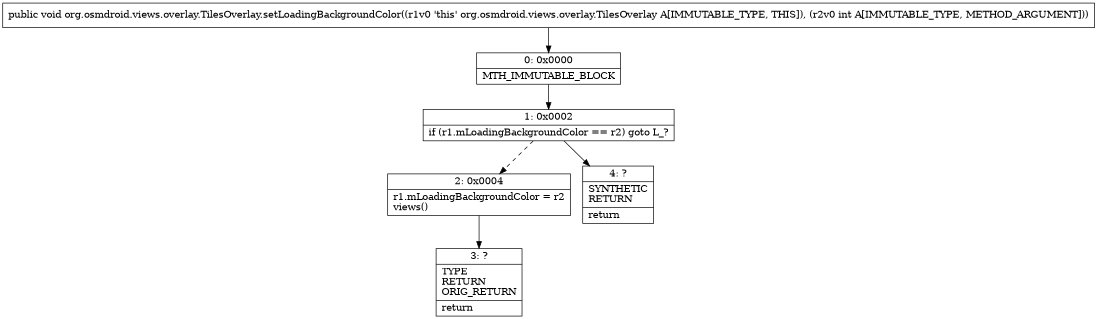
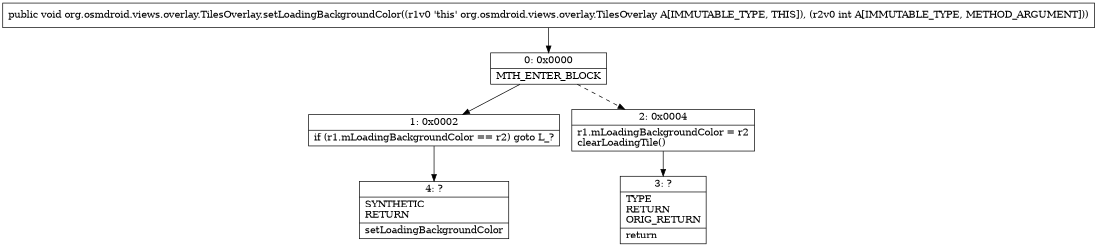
node "0: 0x0000": text "MTH_IMMUTABLE_BLOCK" -> "MTH_ENTER_BLOCK"
edge "1: 0x0002" -> "2: 0x0004": now "0: 0x0000" -> "2: 0x0004"
node "2: 0x0004": text "views()" -> "clearLoadingTile()"
node "4: ?": text "return" -> "setLoadingBackgroundColor"
